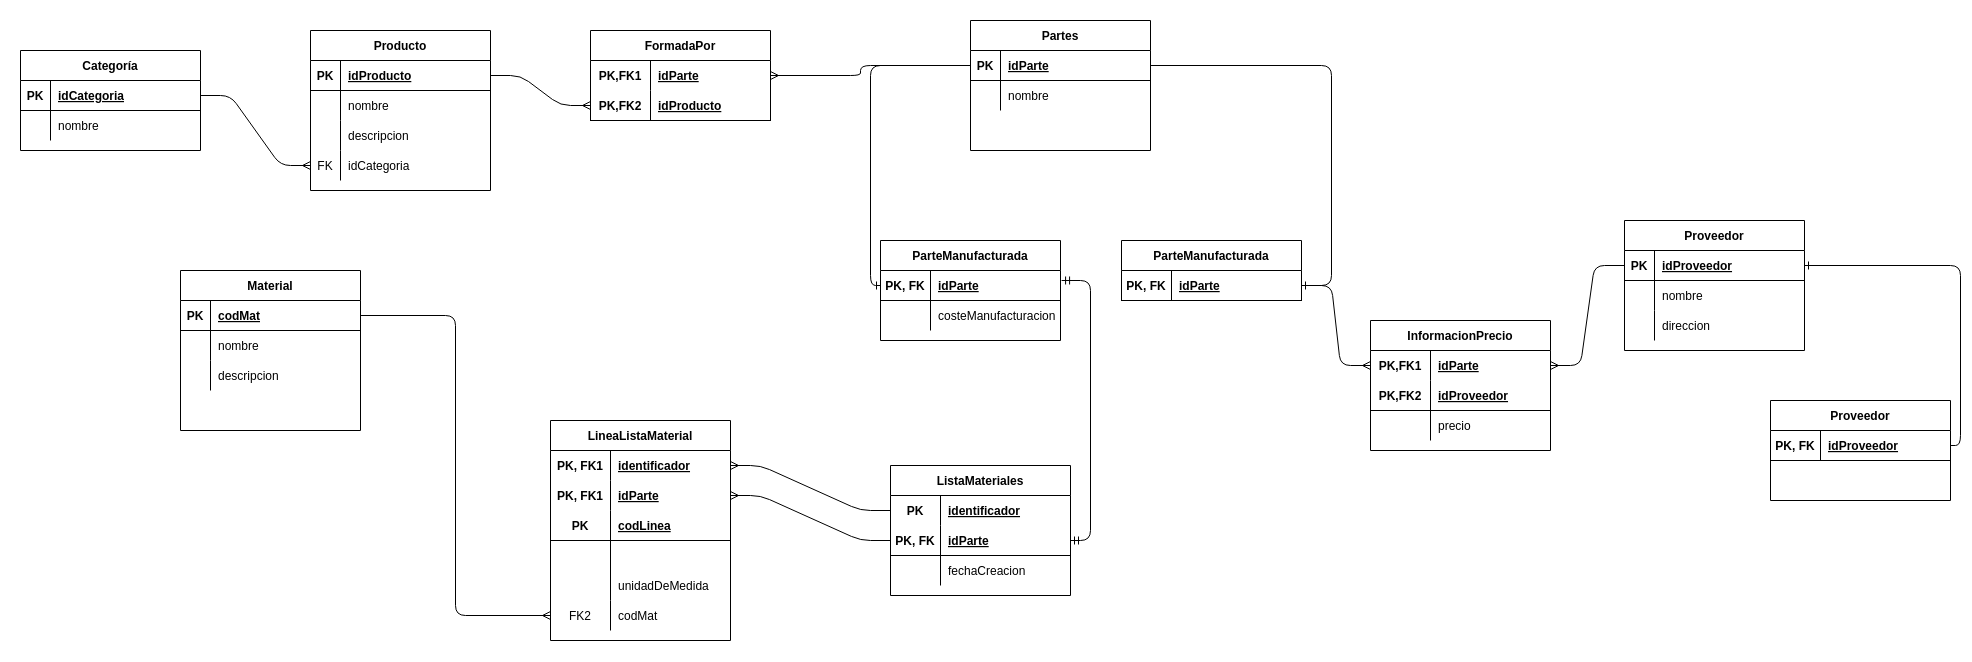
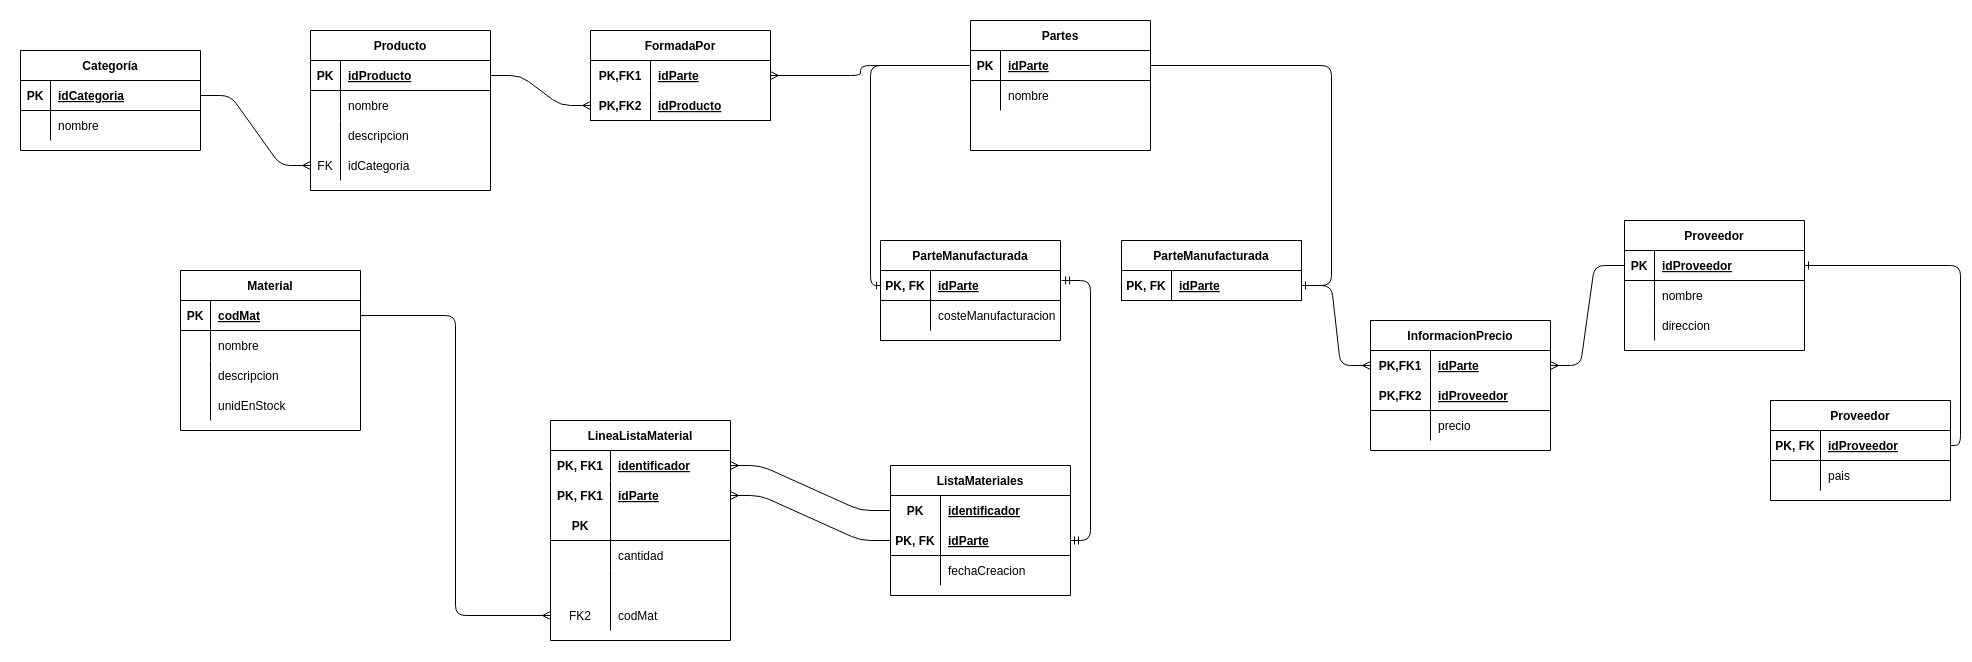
node "unidEnStock": added
node "pais": added
node "codLinea": removed
node "cantidad": added
node "unidadDeMedida": removed
